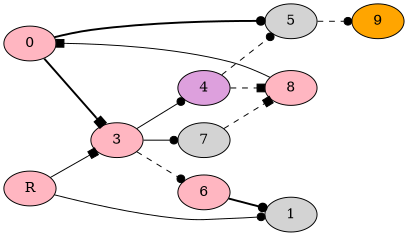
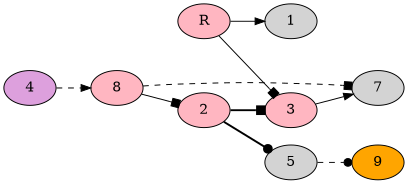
node "0": label "0" -> "2"
edge "4" -> "5": removed
edge "4" -> "8": arrowhead box -> normal
edge "3" -> "4": removed
edge "7" -> "8": reversed
edge "3" -> "7": arrowhead dot -> normal
node "6": removed
edge "R" -> "1": arrowhead dot -> normal
